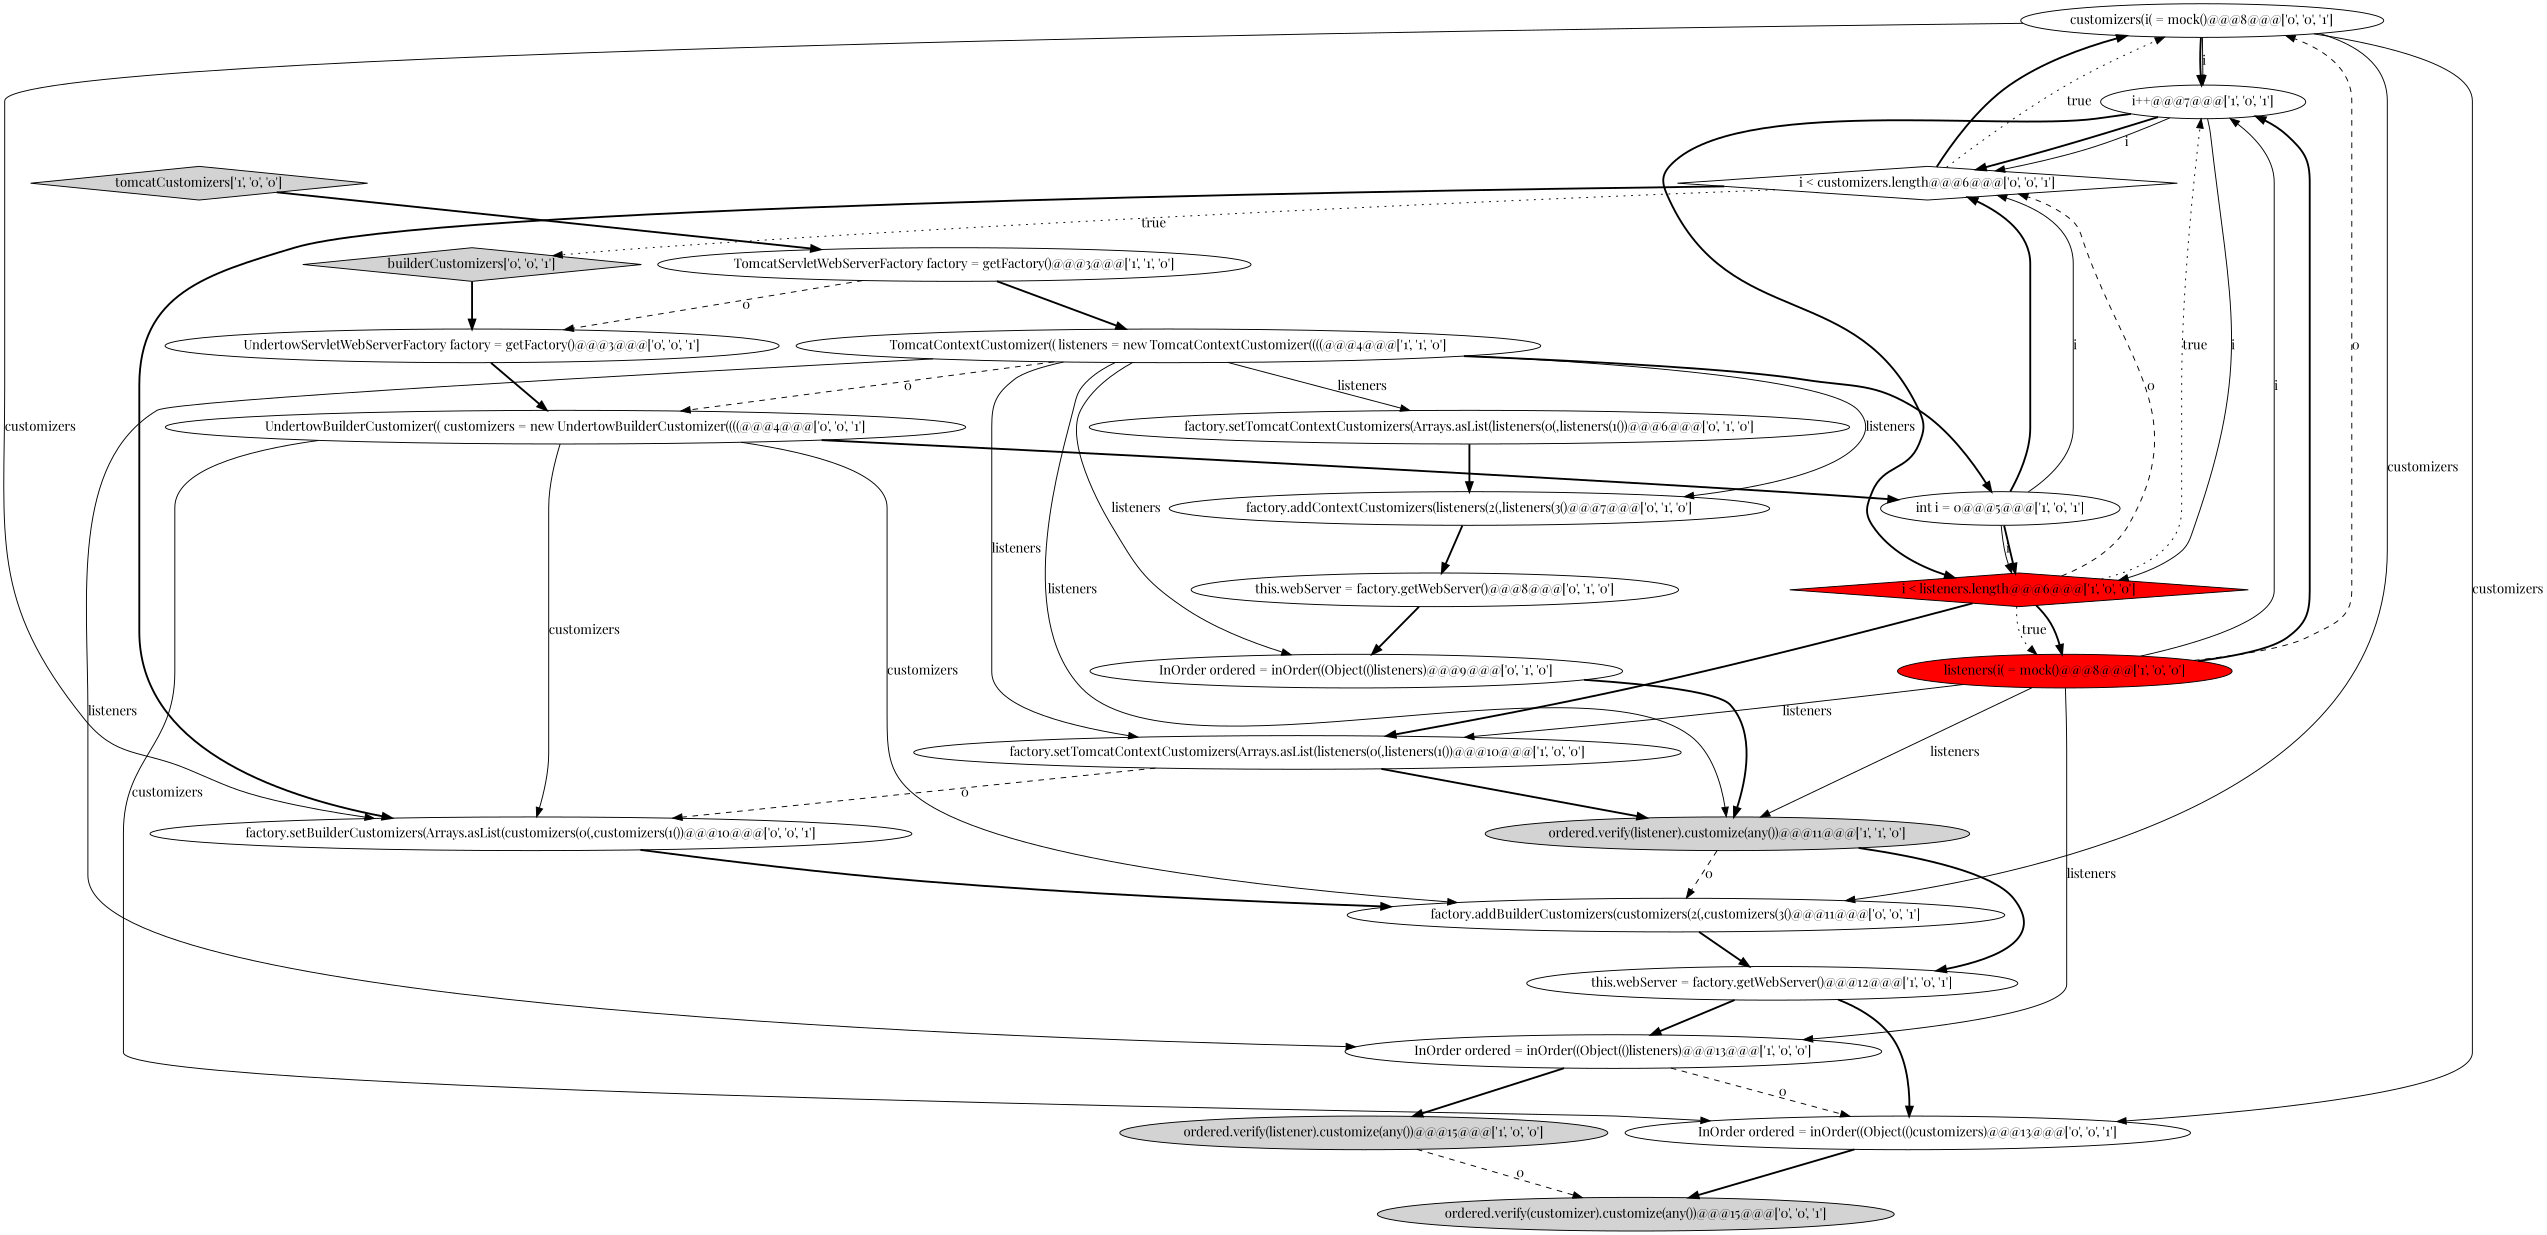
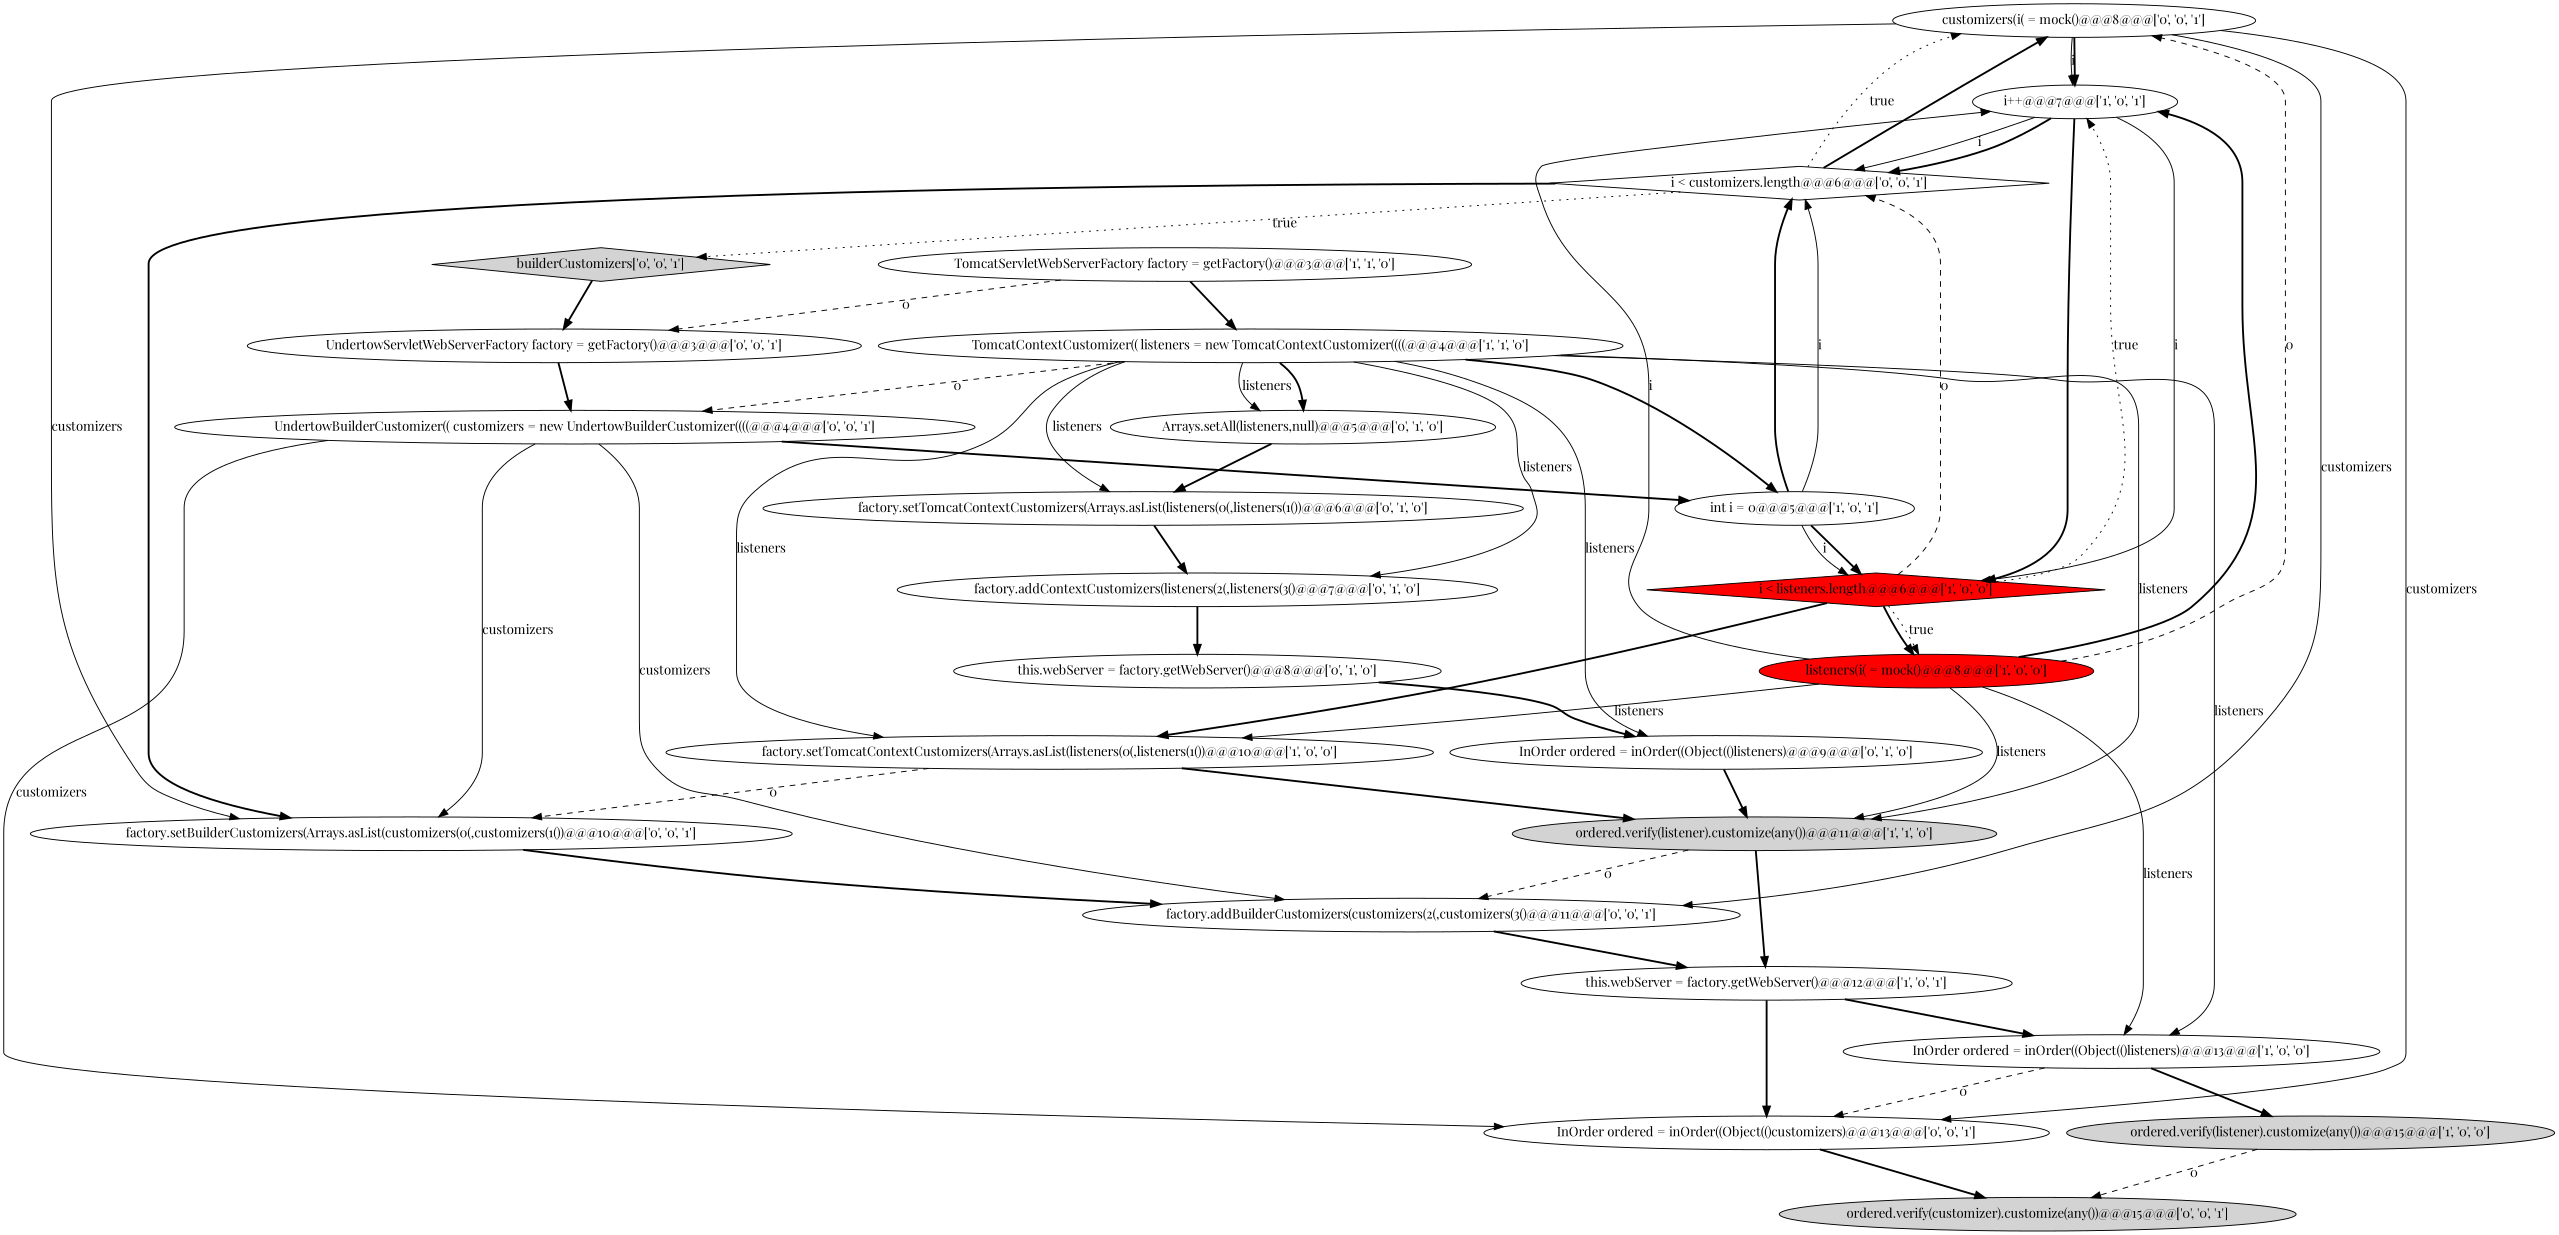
node "tomcatCustomizers['1', '0', '0']": removed
node "Arrays.setAll(listeners,null)@@@5@@@['0', '1', '0']": added
